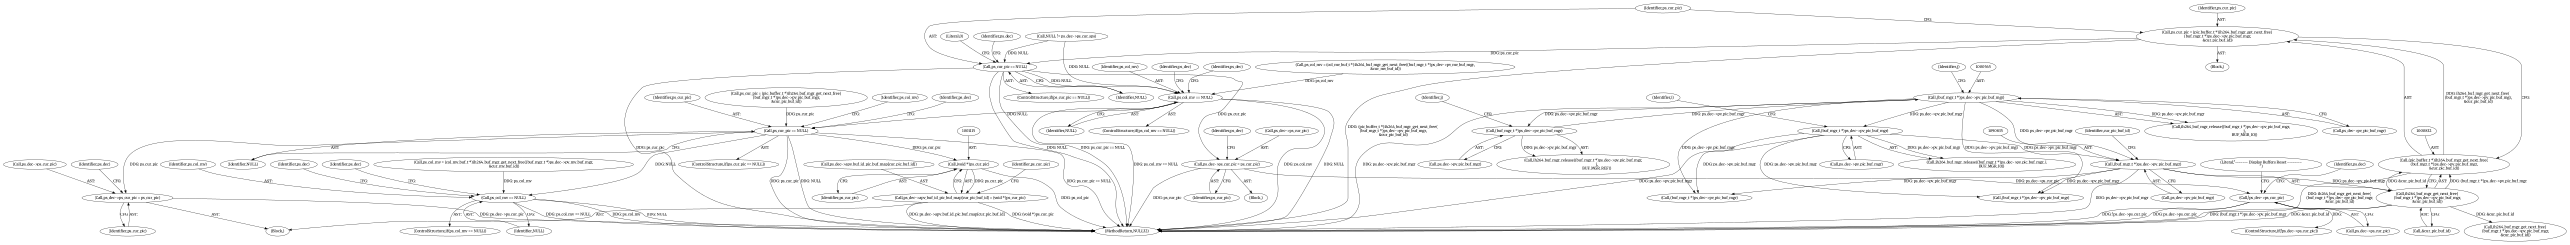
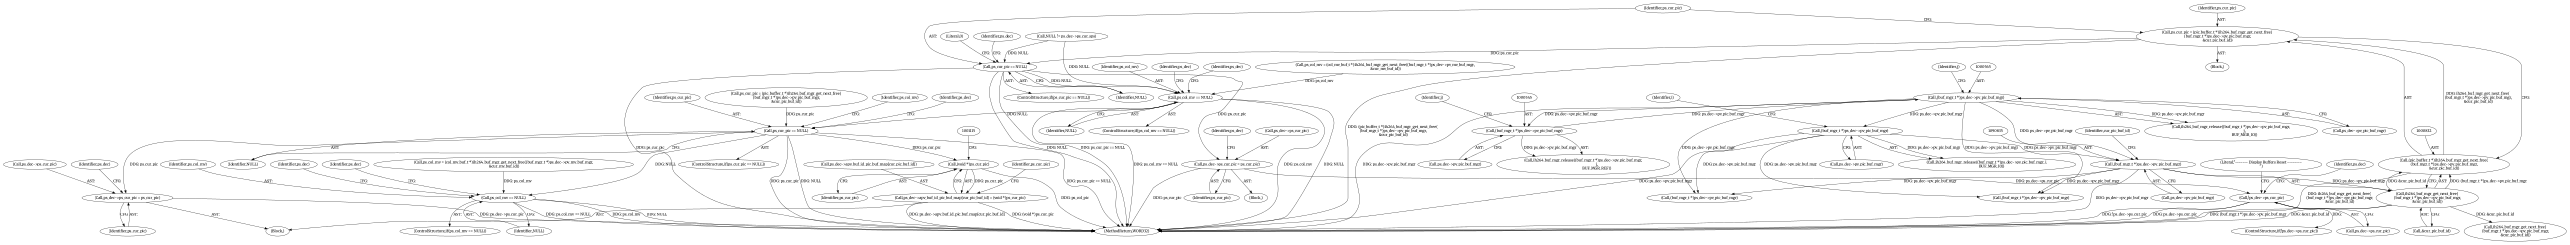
node "1000545": added
edge "1001115" -> "(Call,(void *)ps_cur_pic)": label "AST: " -> "CFG: "
node "(MethodReturn,NULL32)": label "(MethodReturn,NULL32)" -> "(MethodReturn,WORD32)"
